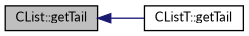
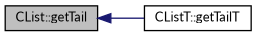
node "CListT::getTail": label "CListT::getTail" -> "CListT::getTailT"
